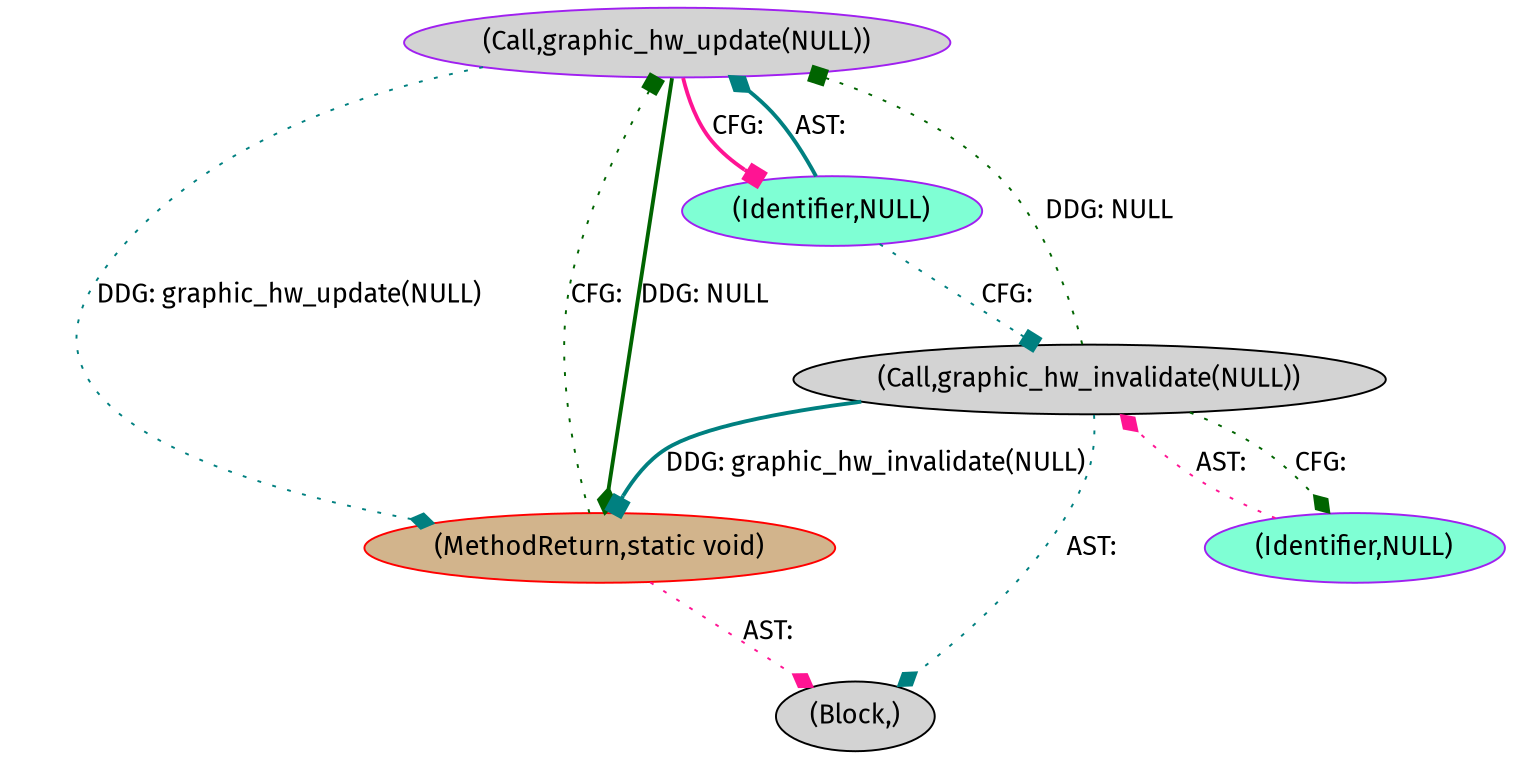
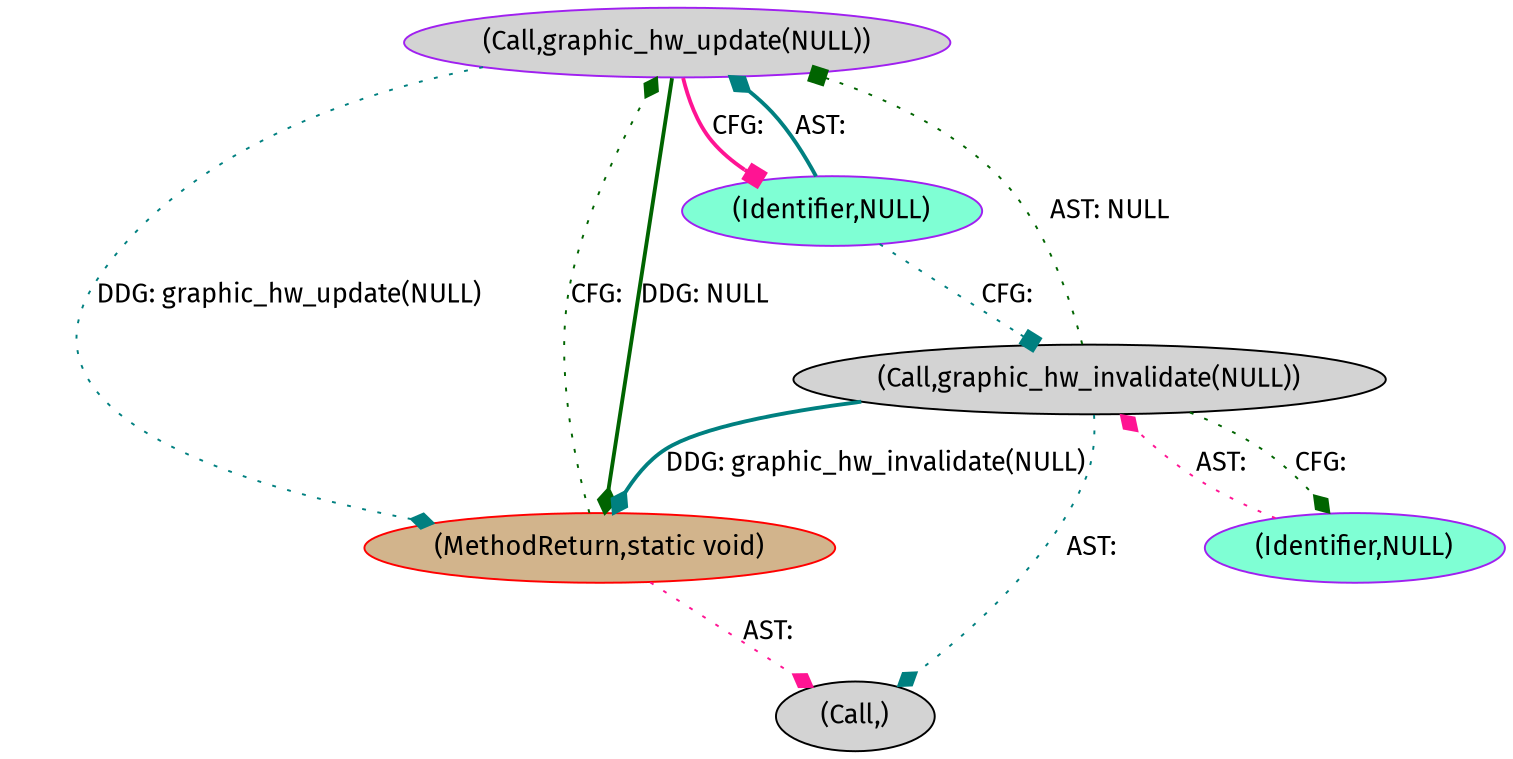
edge "(Call,graphic_hw_invalidate(NULL))" -> "(Call,graphic_hw_update(NULL))": label "DDG: NULL" -> "AST: NULL"
edge "(MethodReturn,static void)" -> "(Call,graphic_hw_update(NULL))": arrowhead box -> diamond
edge "(Call,graphic_hw_invalidate(NULL))" -> "(MethodReturn,static void)": arrowhead box -> diamond
node "(Block,)": label "(Block,)" -> "(Call,)"
